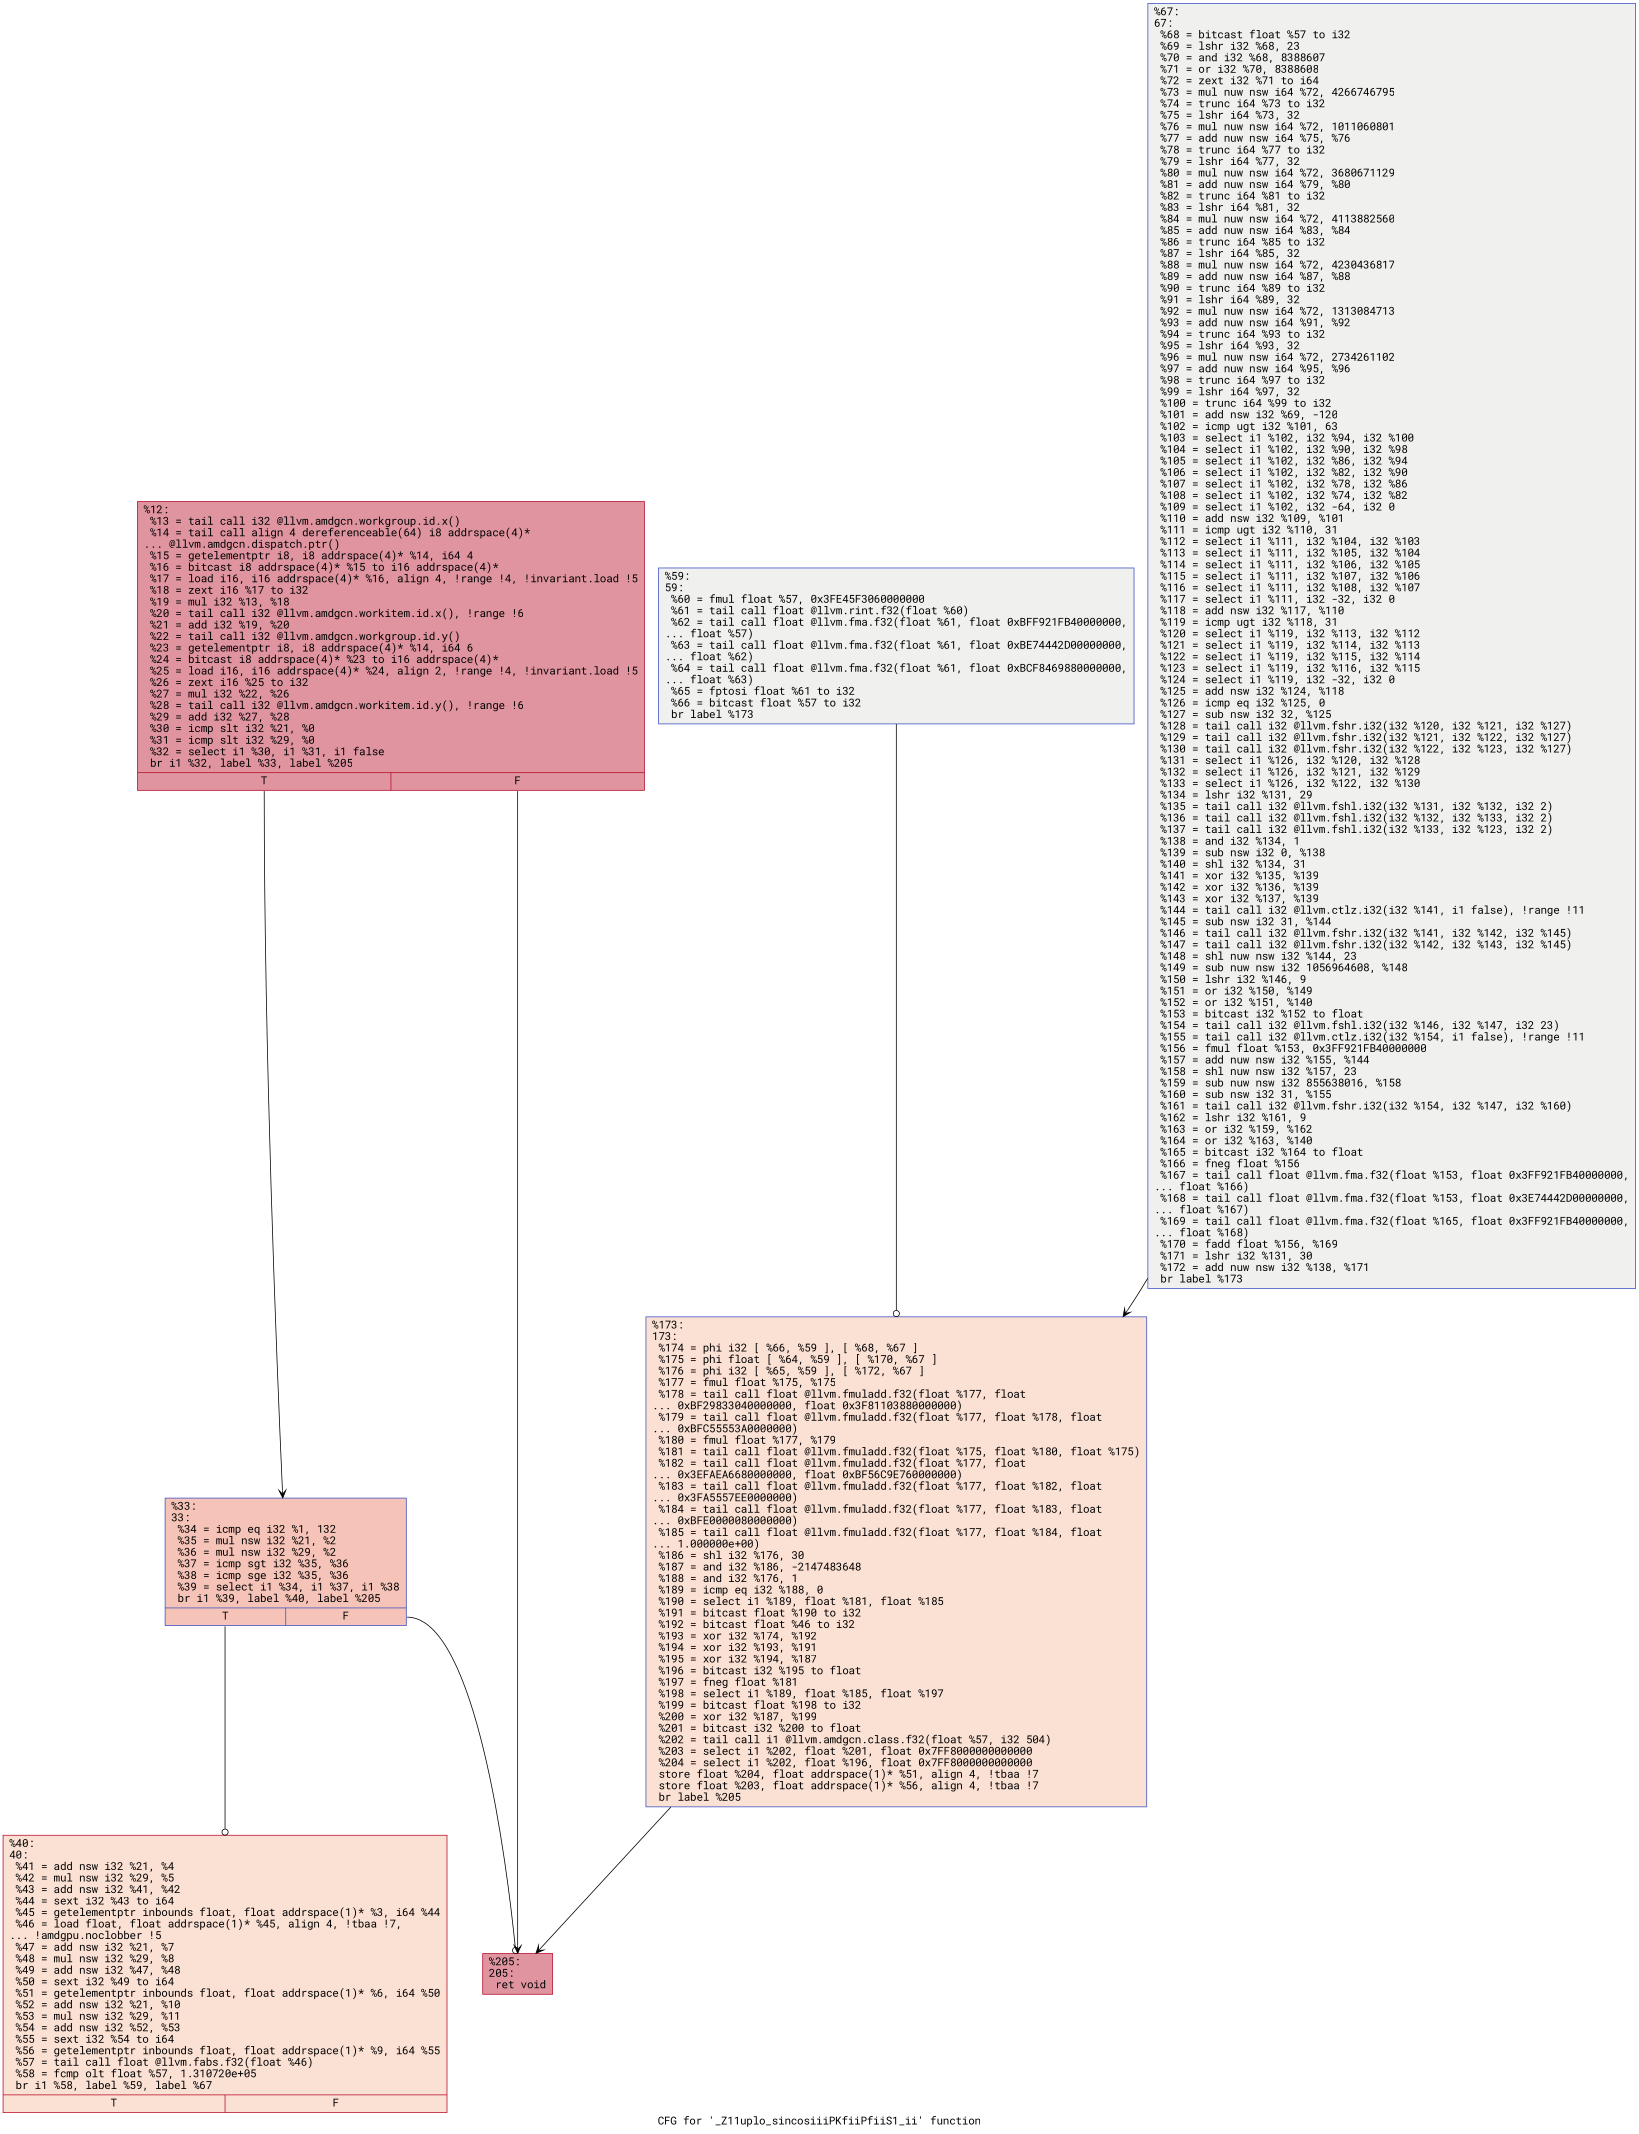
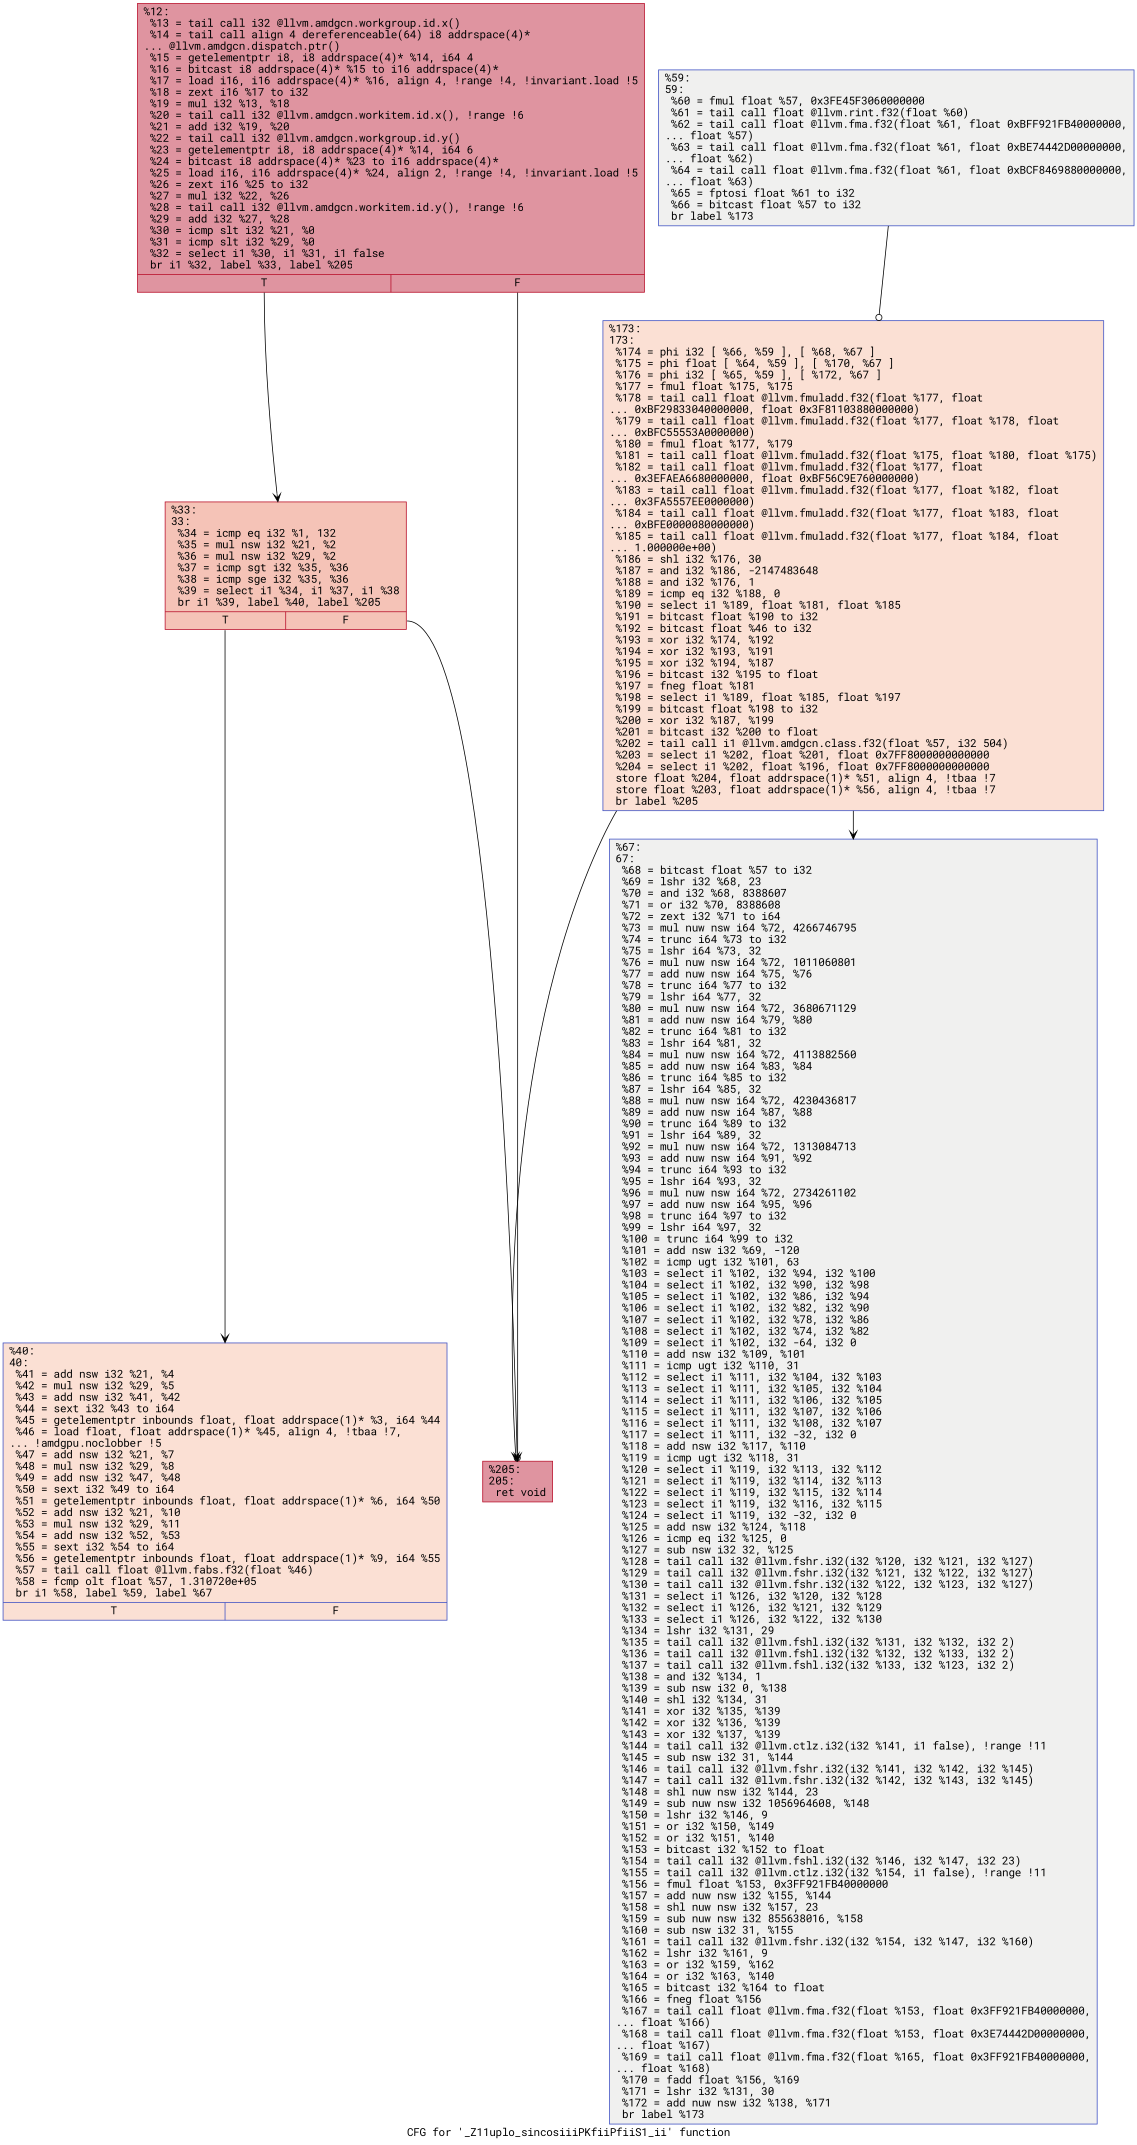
edge "%67:" -> "%173:": reversed
node "%33:": color #3d50c3ff -> #b70d28ff
edge "%33:" -> "%40:": arrowhead odot -> vee
node "%40:": color #b70d28ff -> #3d50c3ff
